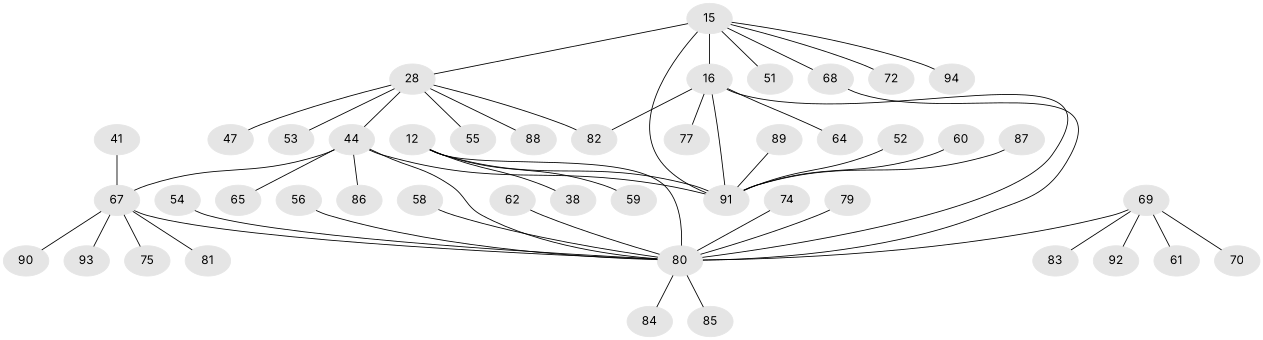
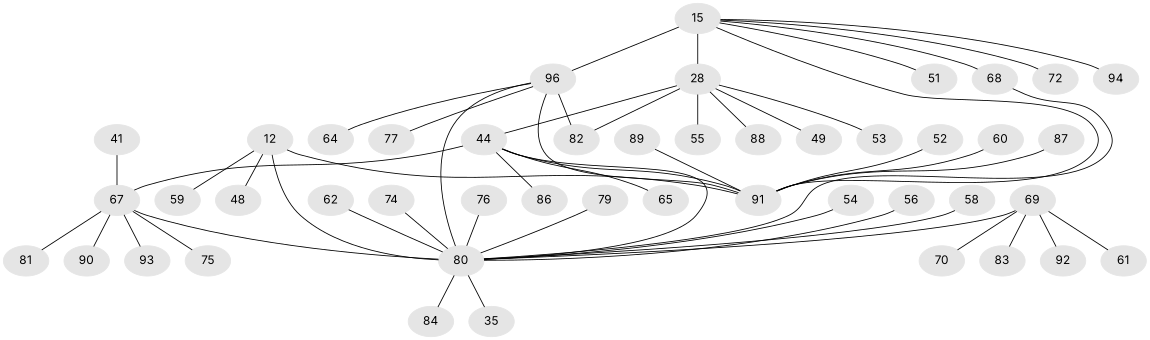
node "16": label "16" -> "96"
node "47": label "47" -> "49"
node "76": added
node "38": label "38" -> "48"
node "85": label "85" -> "35"
